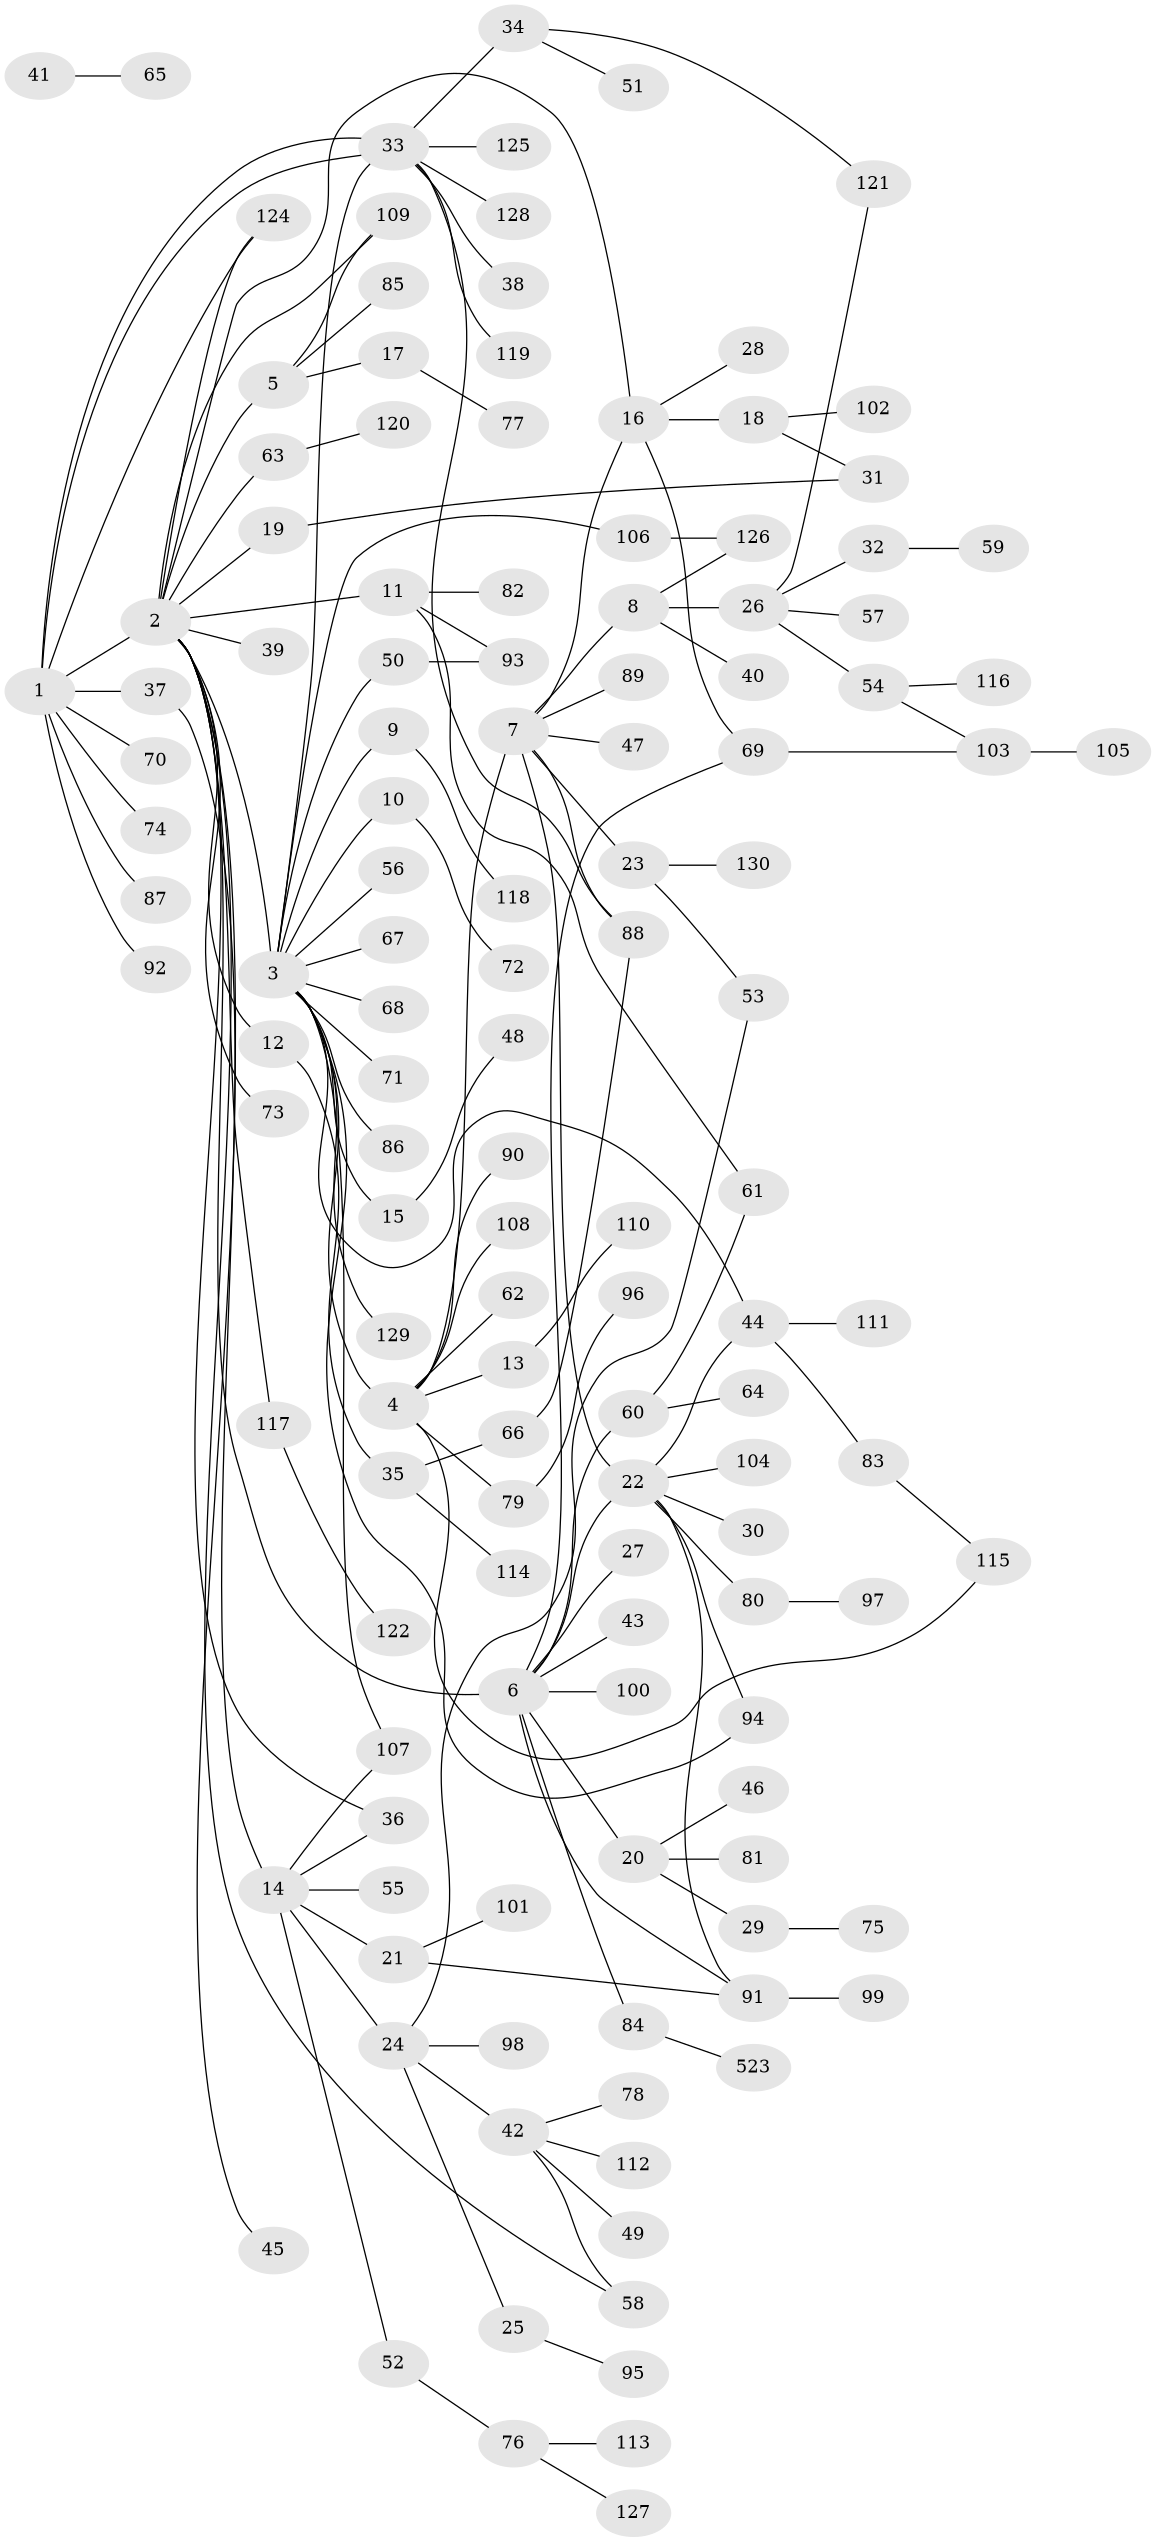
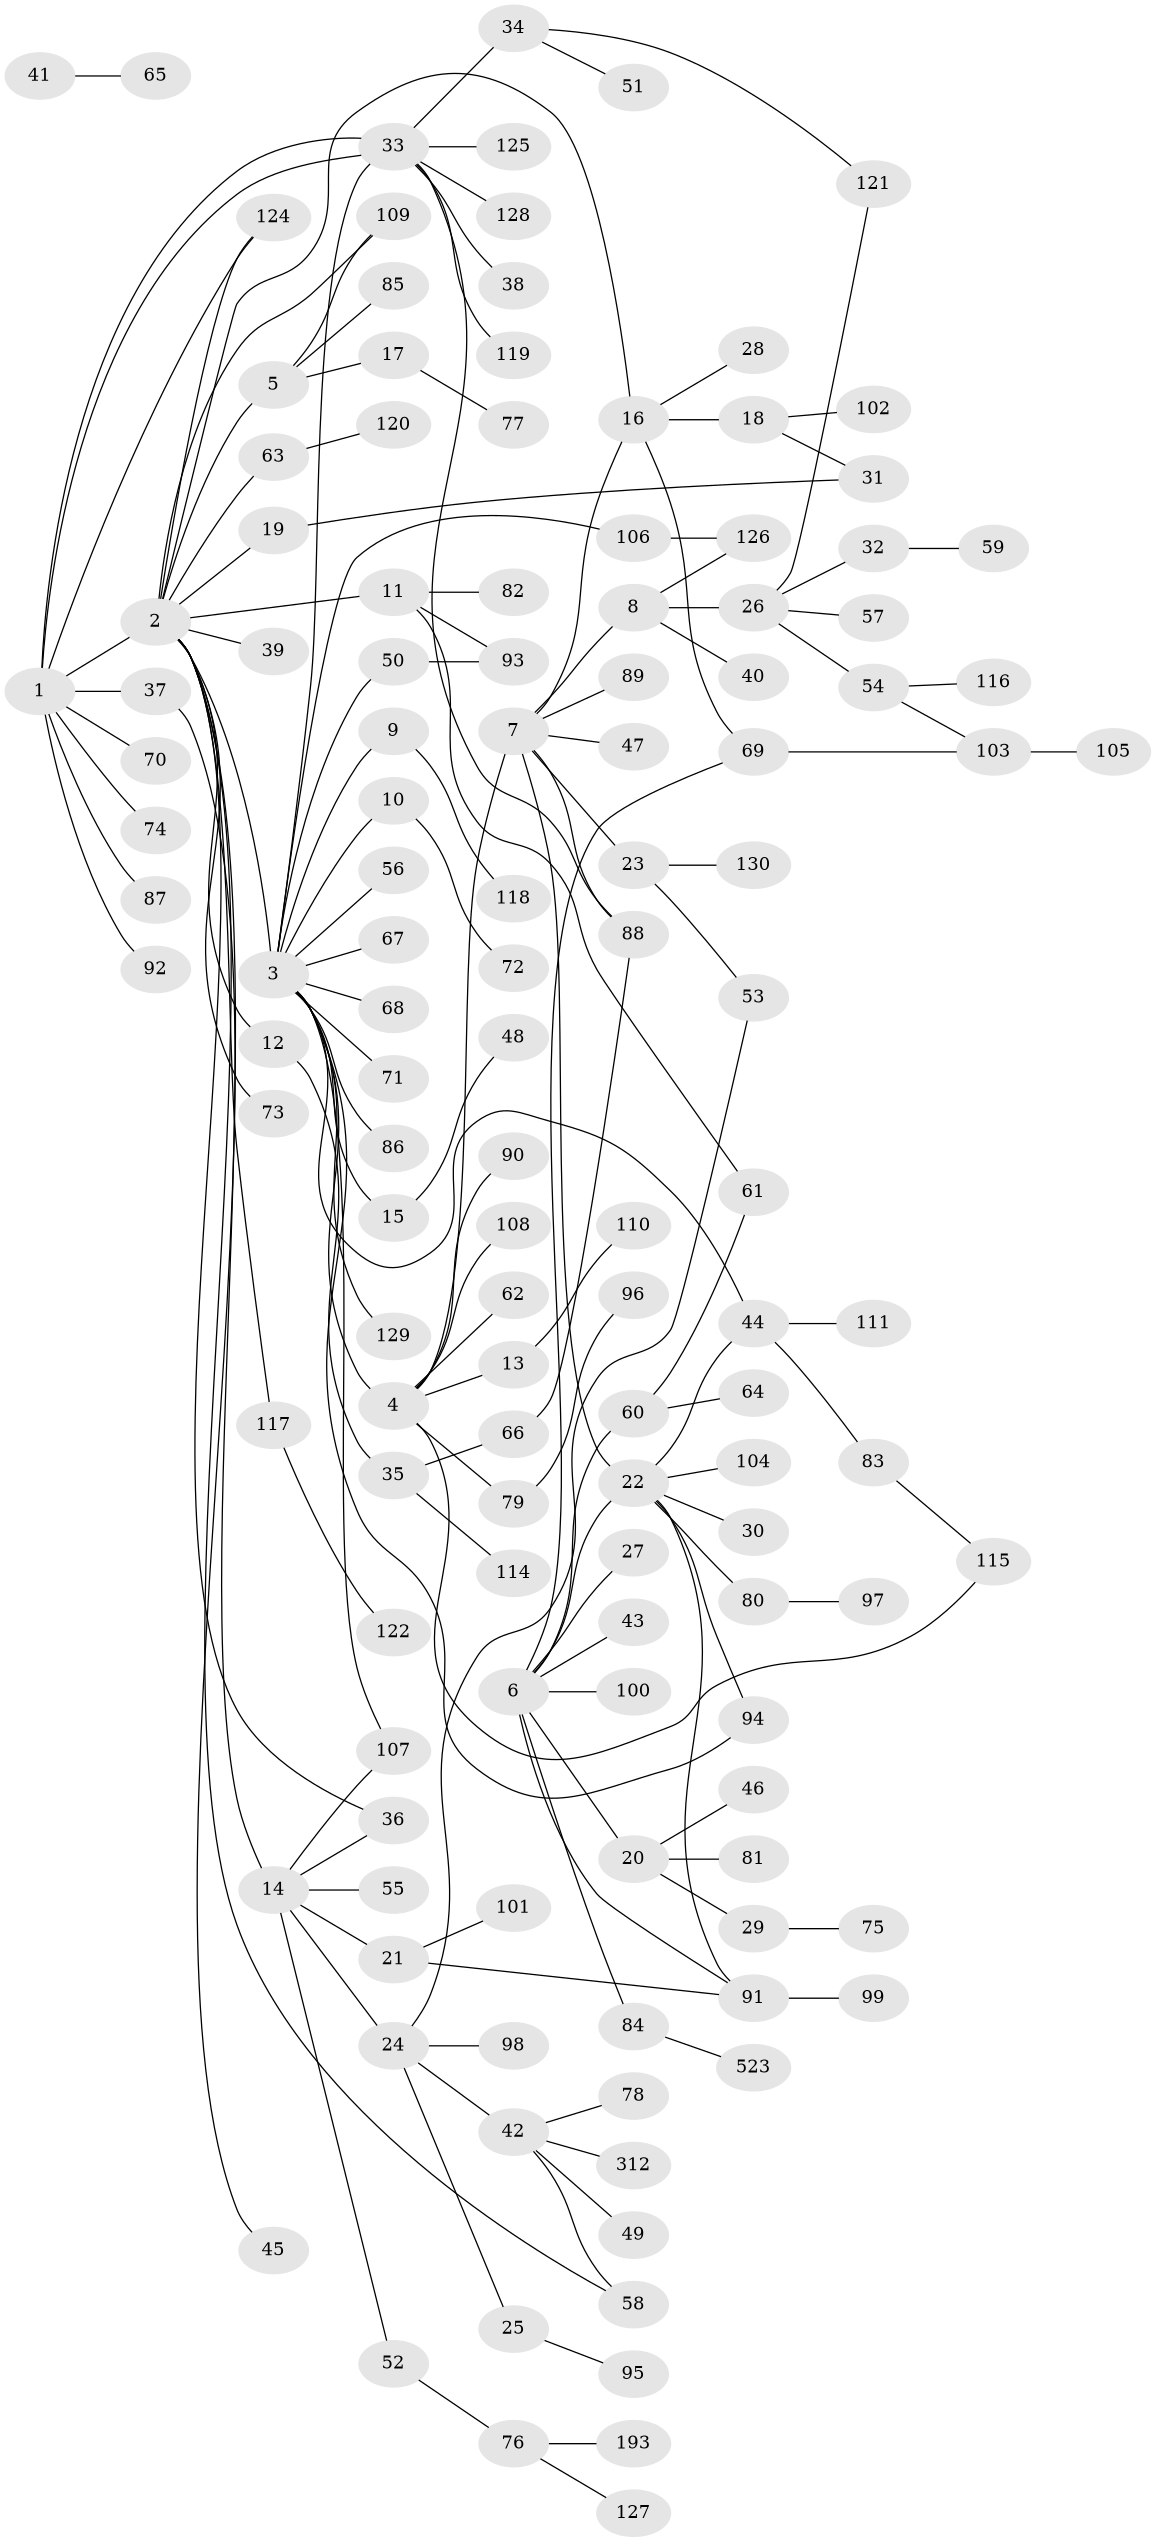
edge "2" -- "6": removed
node "112": label "112" -> "312"
node "113": label "113" -> "193"
